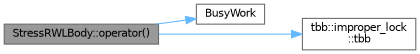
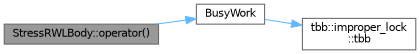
edge "StressRWLBody::operator()" -> "tbb::improper_lock ::tbb": now "BusyWork" -> "tbb::improper_lock ::tbb"
